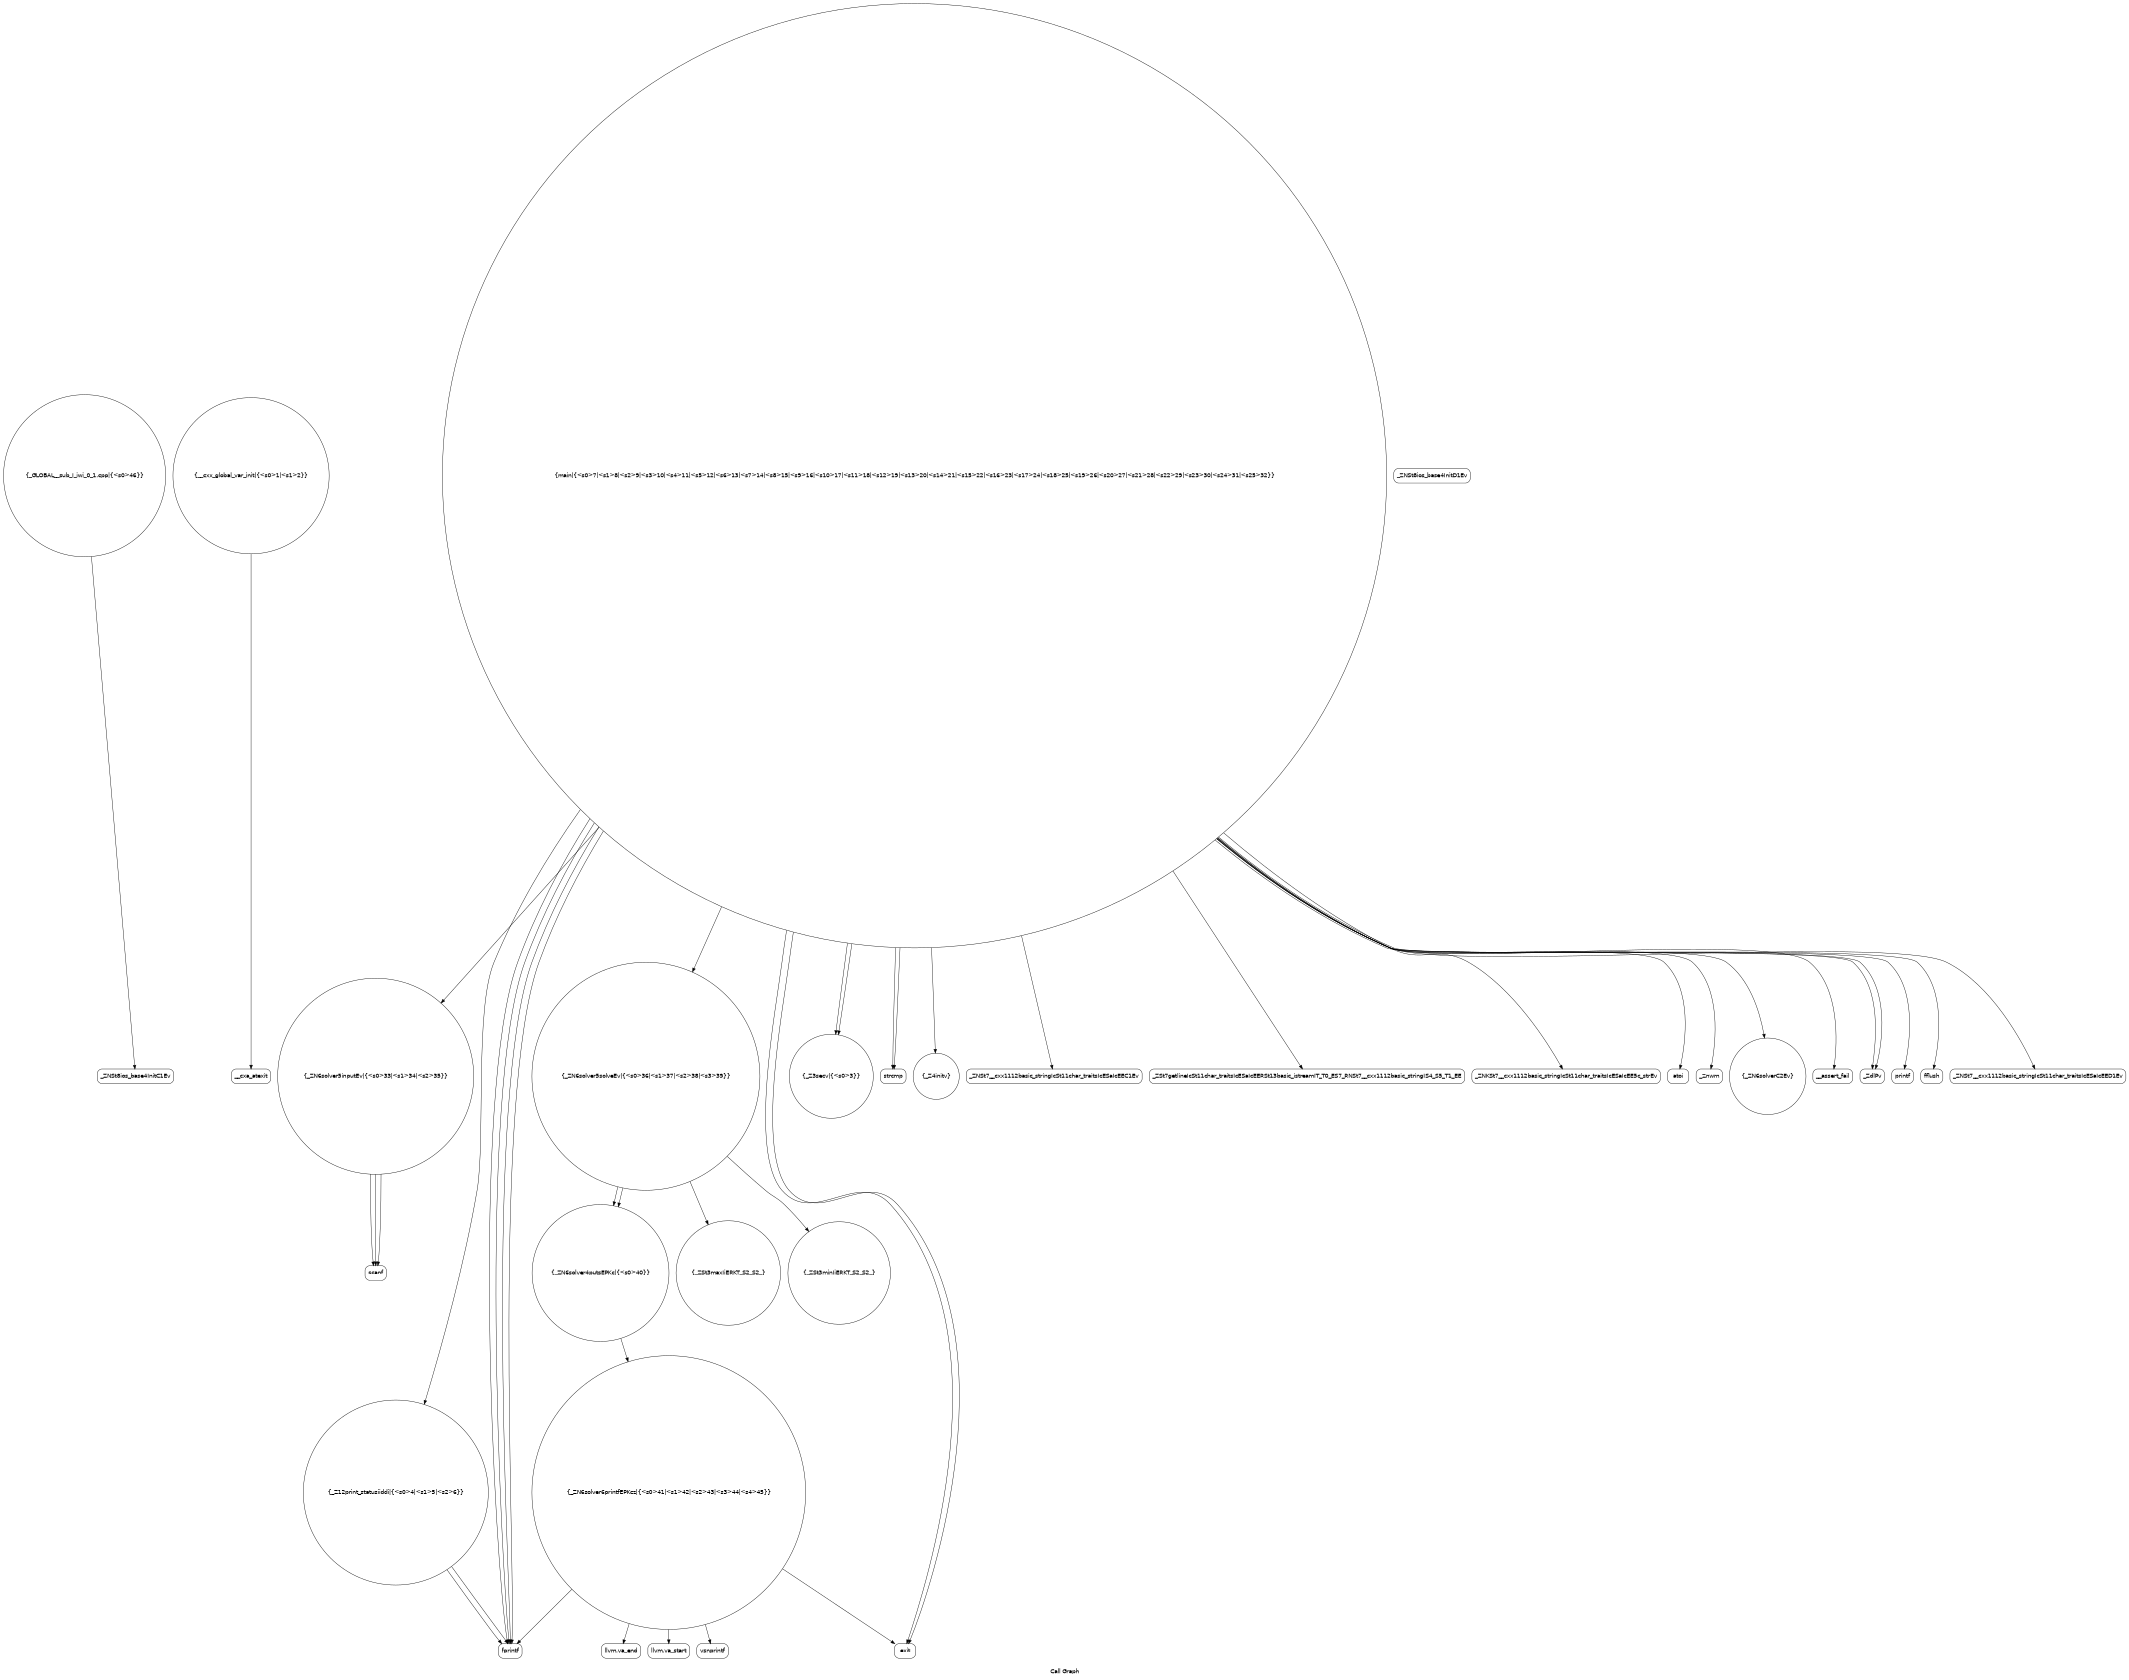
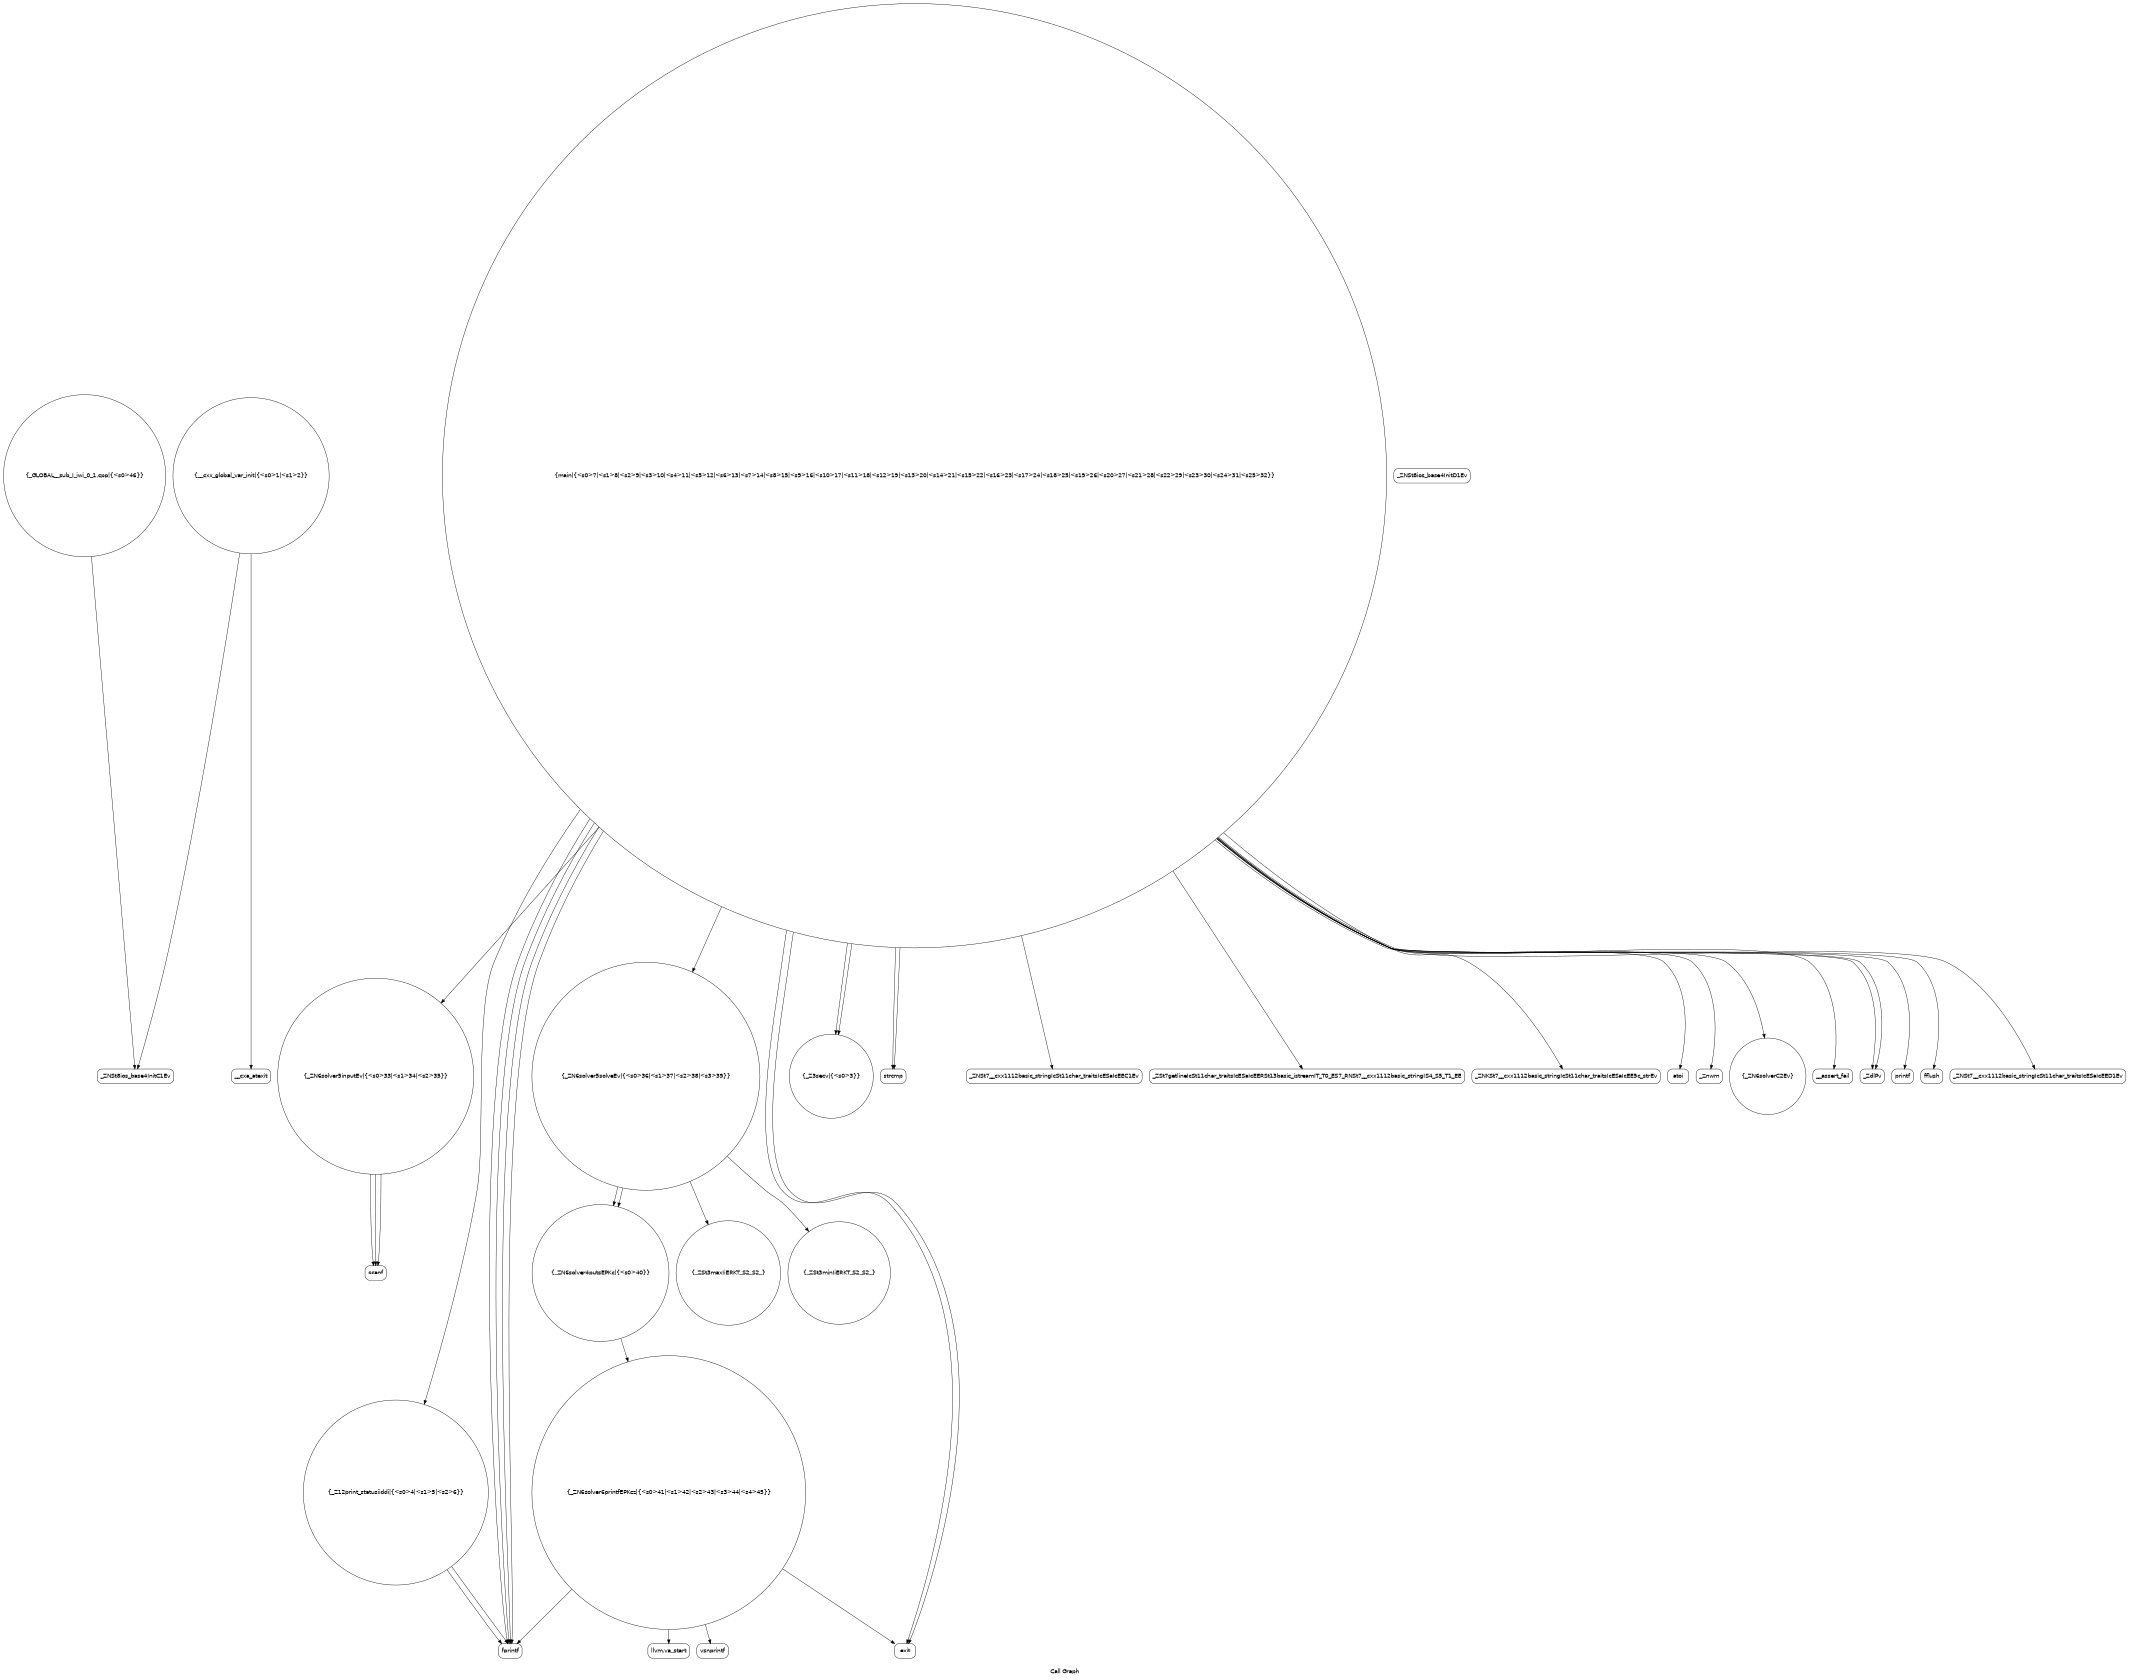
edge "{__cxx_global_var_init|{<s0>1|<s1>2}}" -> "_ZNSt8ios_base4InitC1Ev": added
node "{_Z4initv}": removed
node "llvm.va_end": removed
